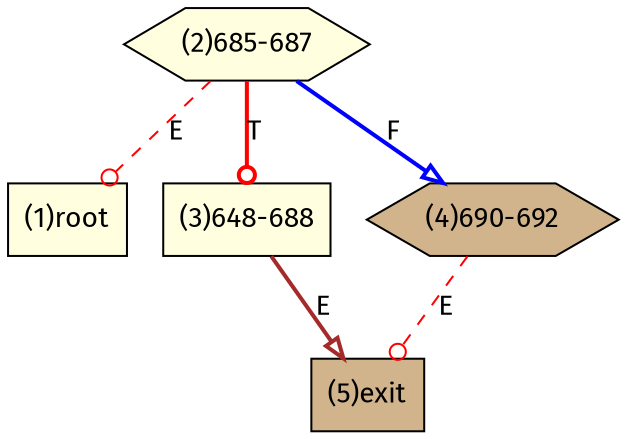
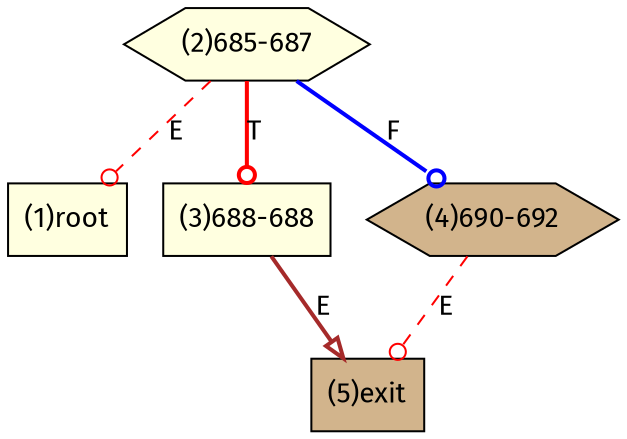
edge "(2)685-687" -> "(4)690-692": arrowhead onormal -> odot
node "(3)648-688": label "(3)648-688" -> "(3)688-688"
